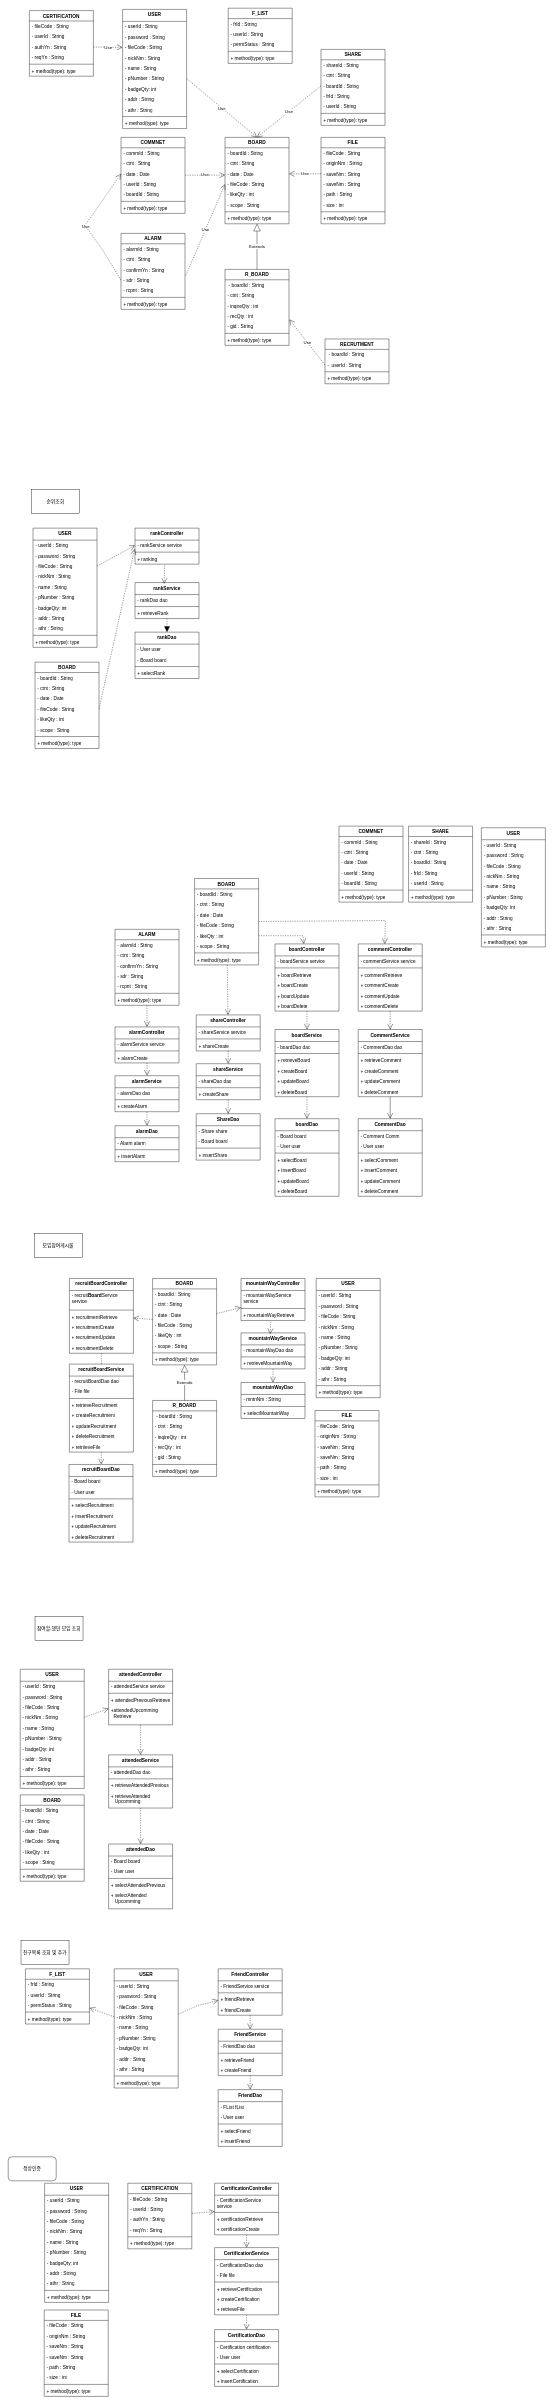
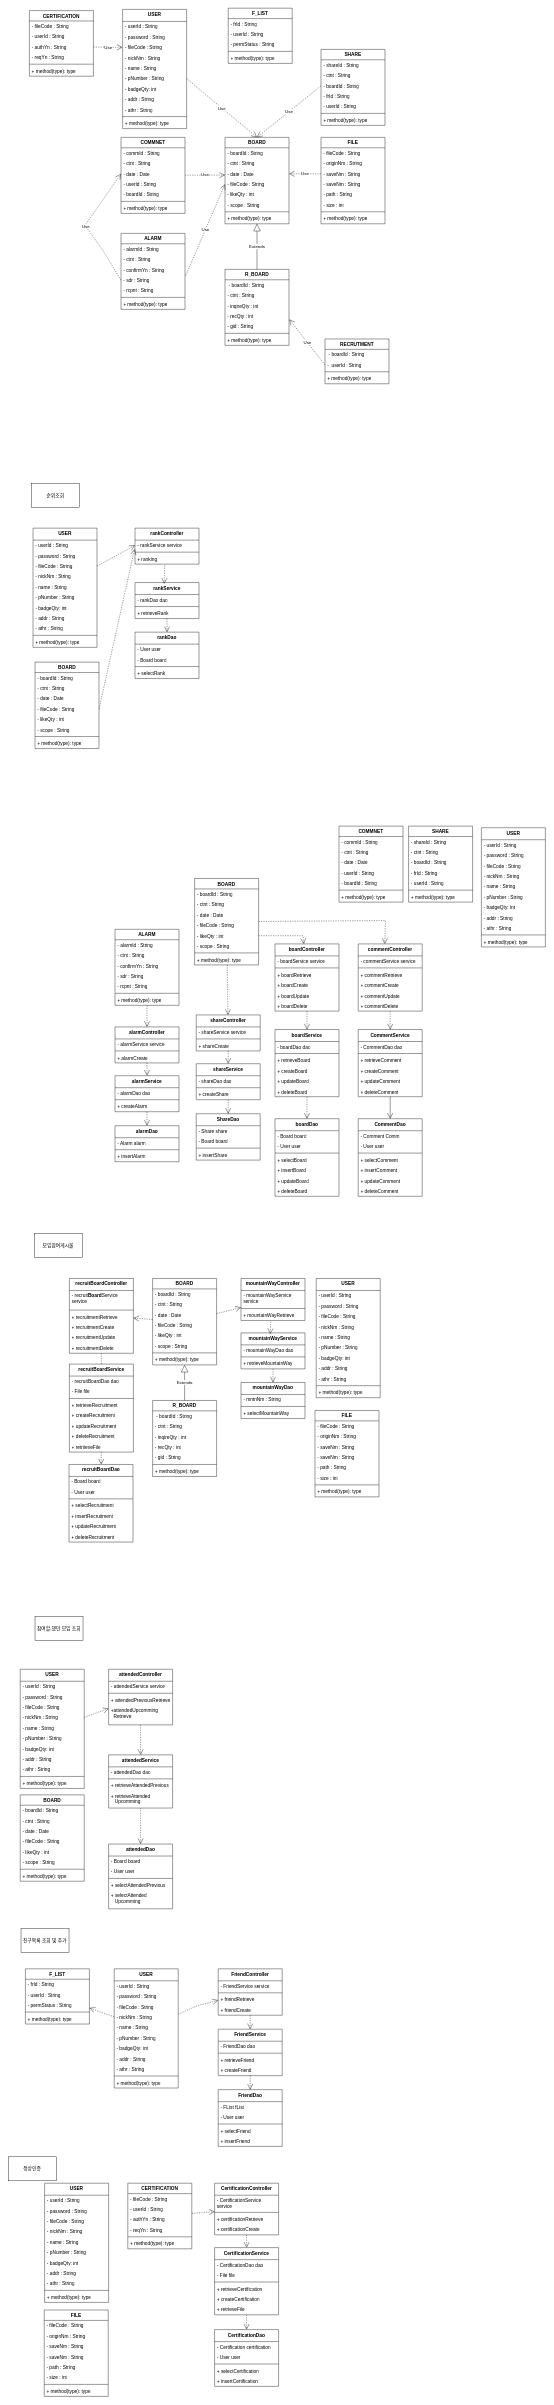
node "순위조회": moved (55, 502) -> (55, 496)
edge "rankService" -> "rankDao": arrowhead block -> open
node "친구목록 조회 및 추가": moved (45, 1953) -> (45, 1941)
node "정상인증": shape rounded rectangle -> rectangle
